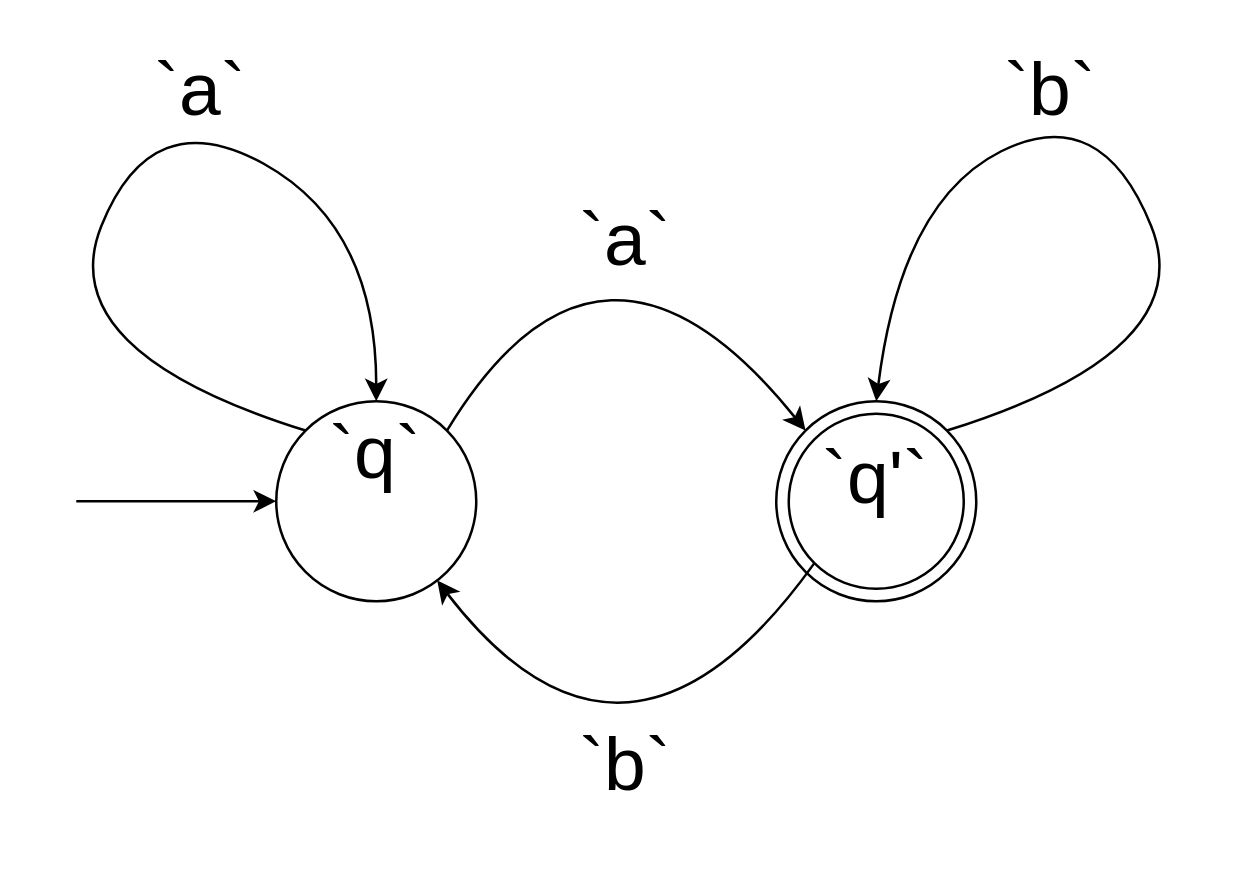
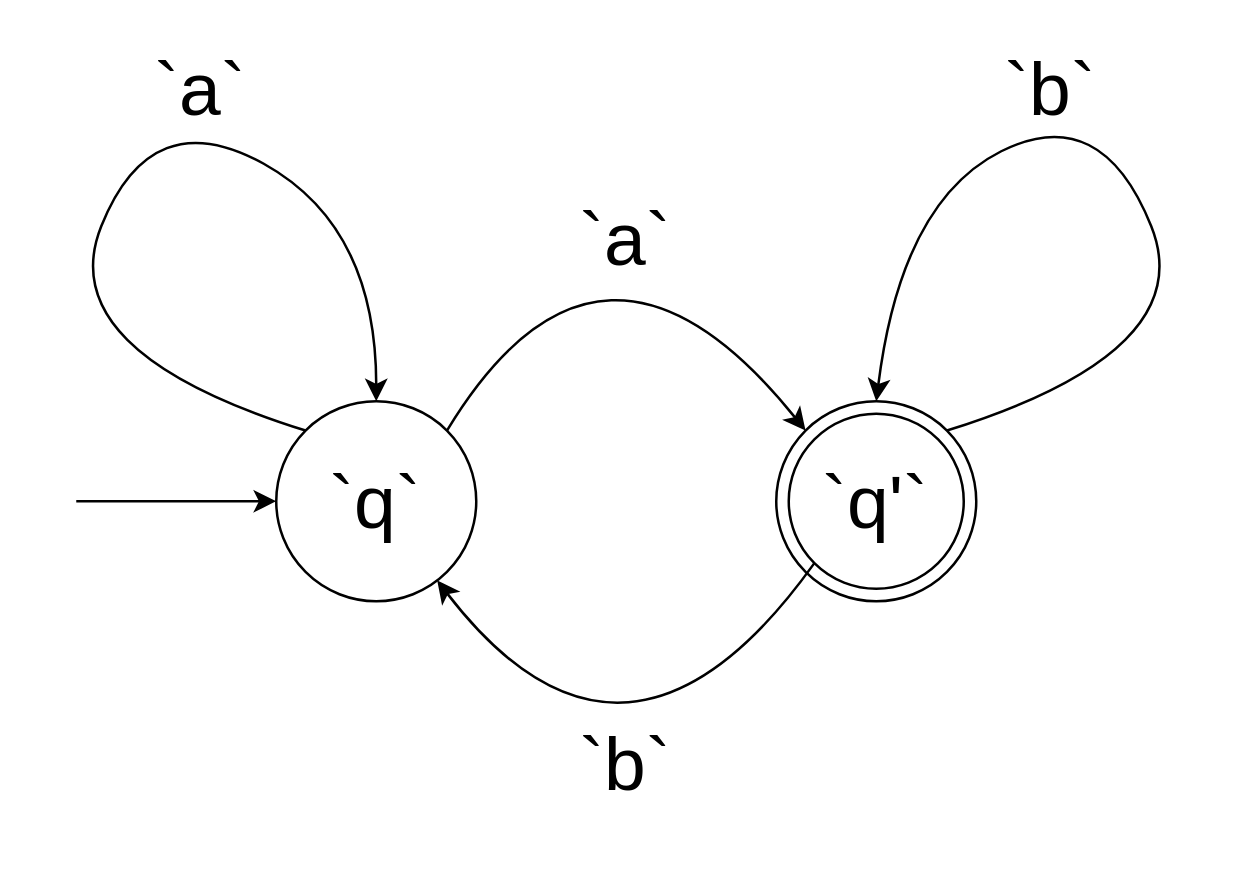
node "`q`": moved (376, 451) -> (376, 501)
node "`q'`": moved (876, 476) -> (876, 501)
